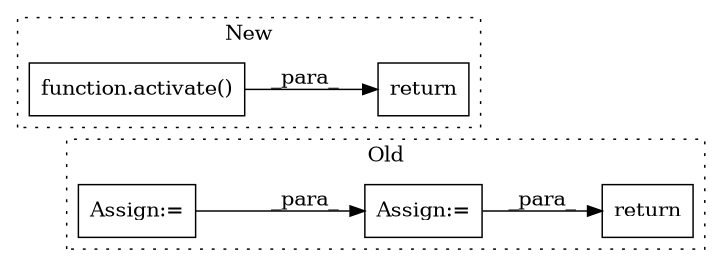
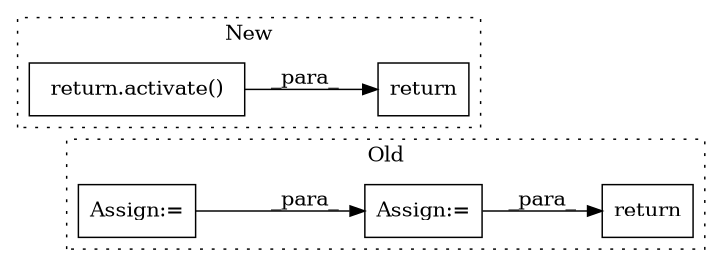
node "function.activate()": label "function.activate()" -> "return.activate()"
